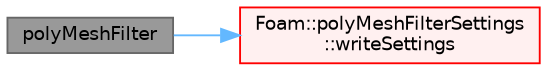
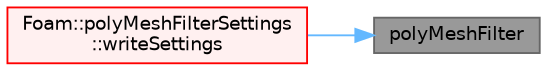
edge "polyMeshFilter" -> "Foam::polyMeshFilterSettings ::writeSettings": reversed
